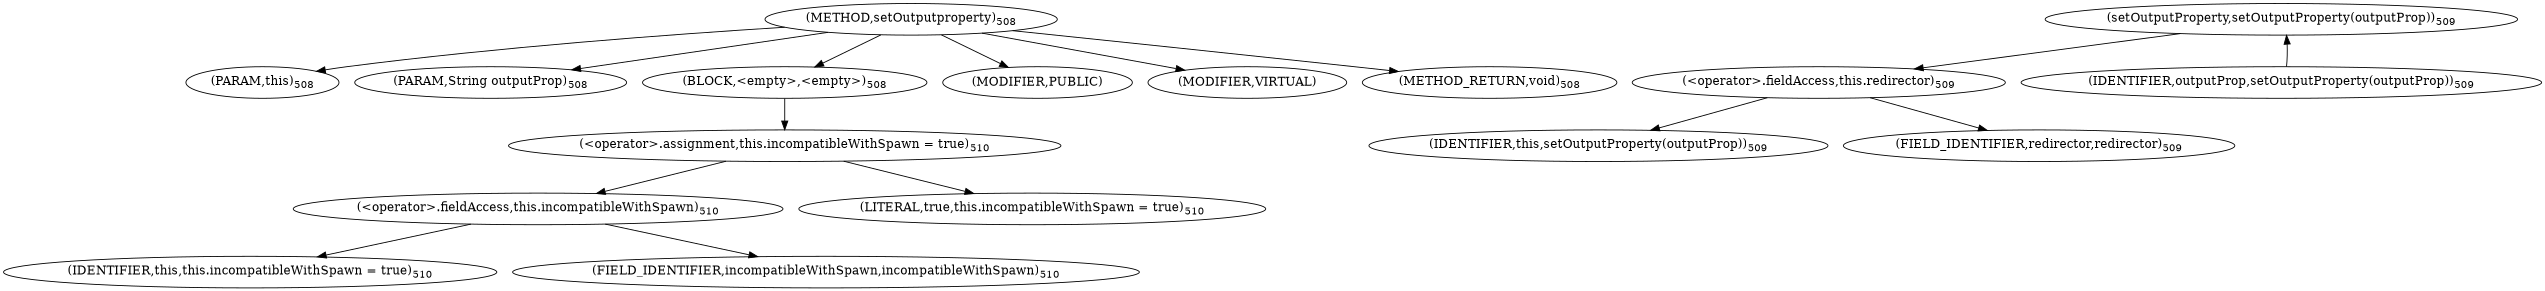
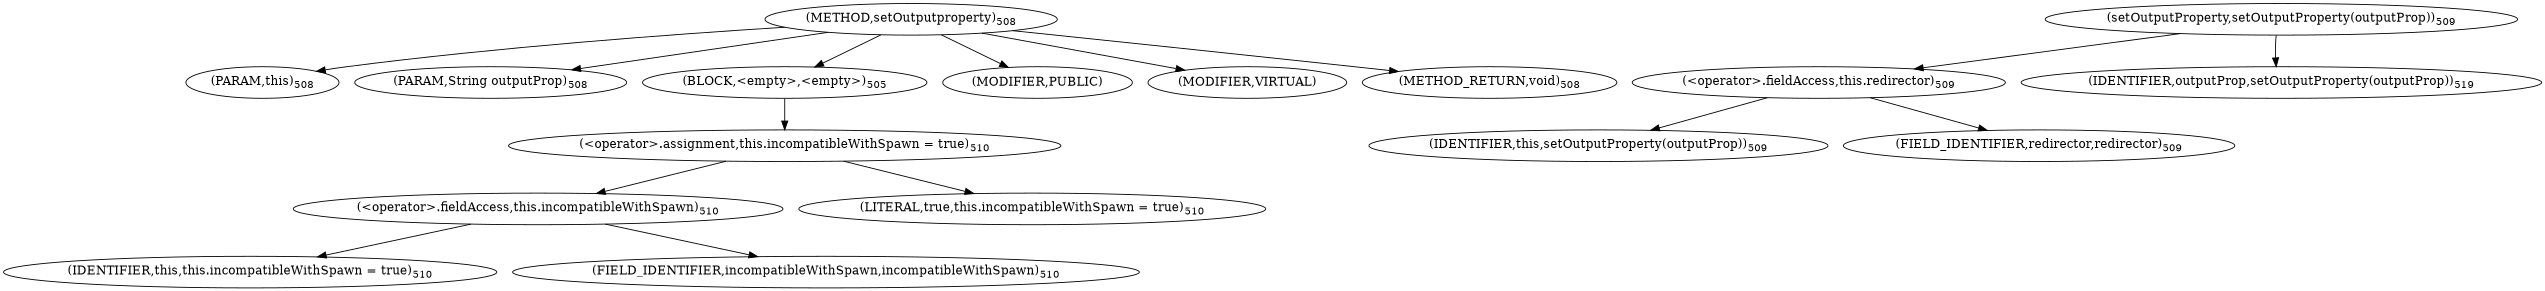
edge "(IDENTIFIER,outputProp,setOutputProperty(outputProp))" -> "(setOutputProperty,setOutputProperty(outputProp))": reversed
node "(BLOCK,<empty>,<empty>)": text "508" -> "505"
node "(IDENTIFIER,outputProp,setOutputProperty(outputProp))": text "509" -> "519"
